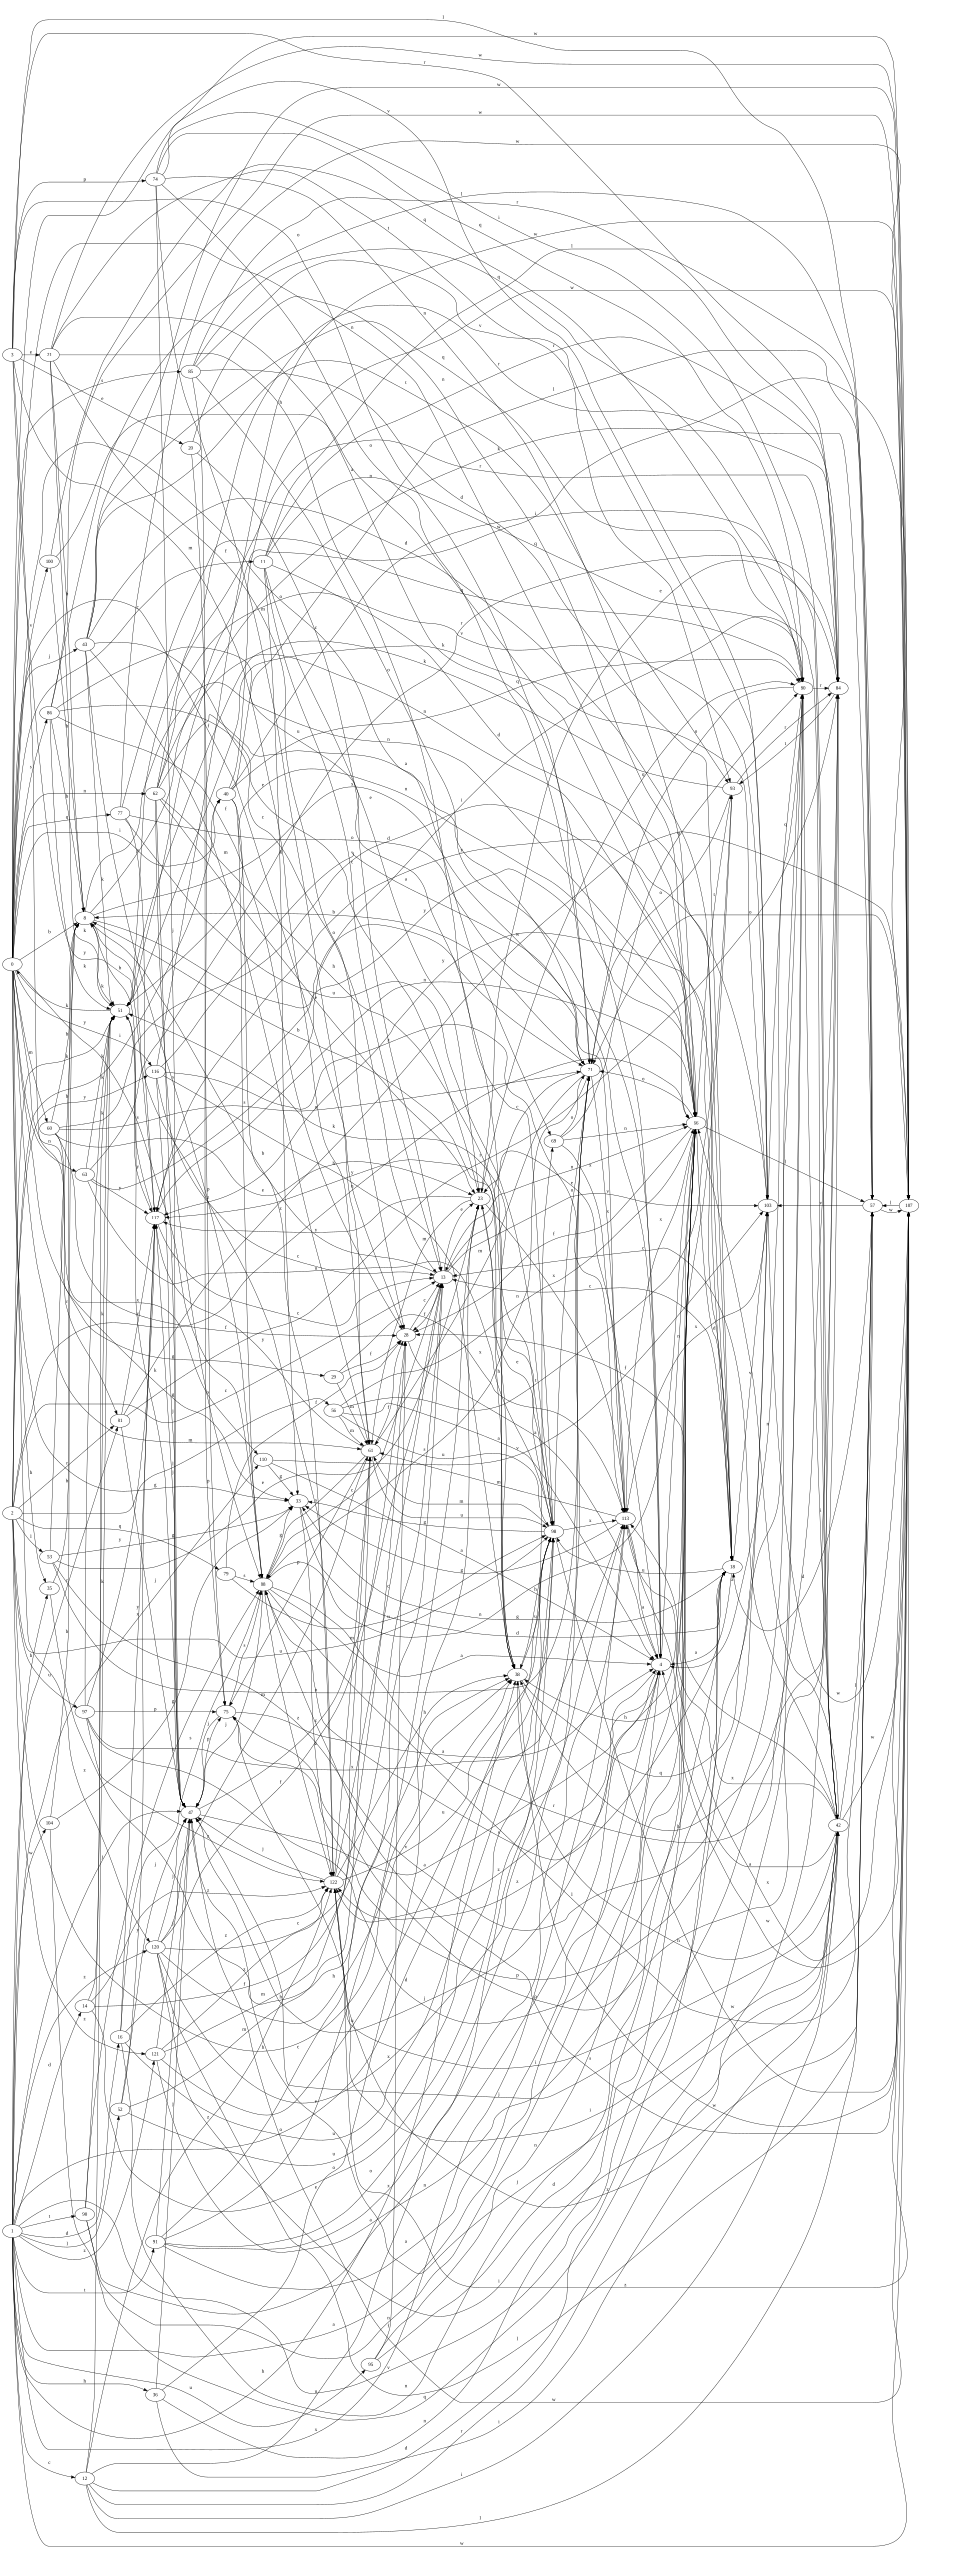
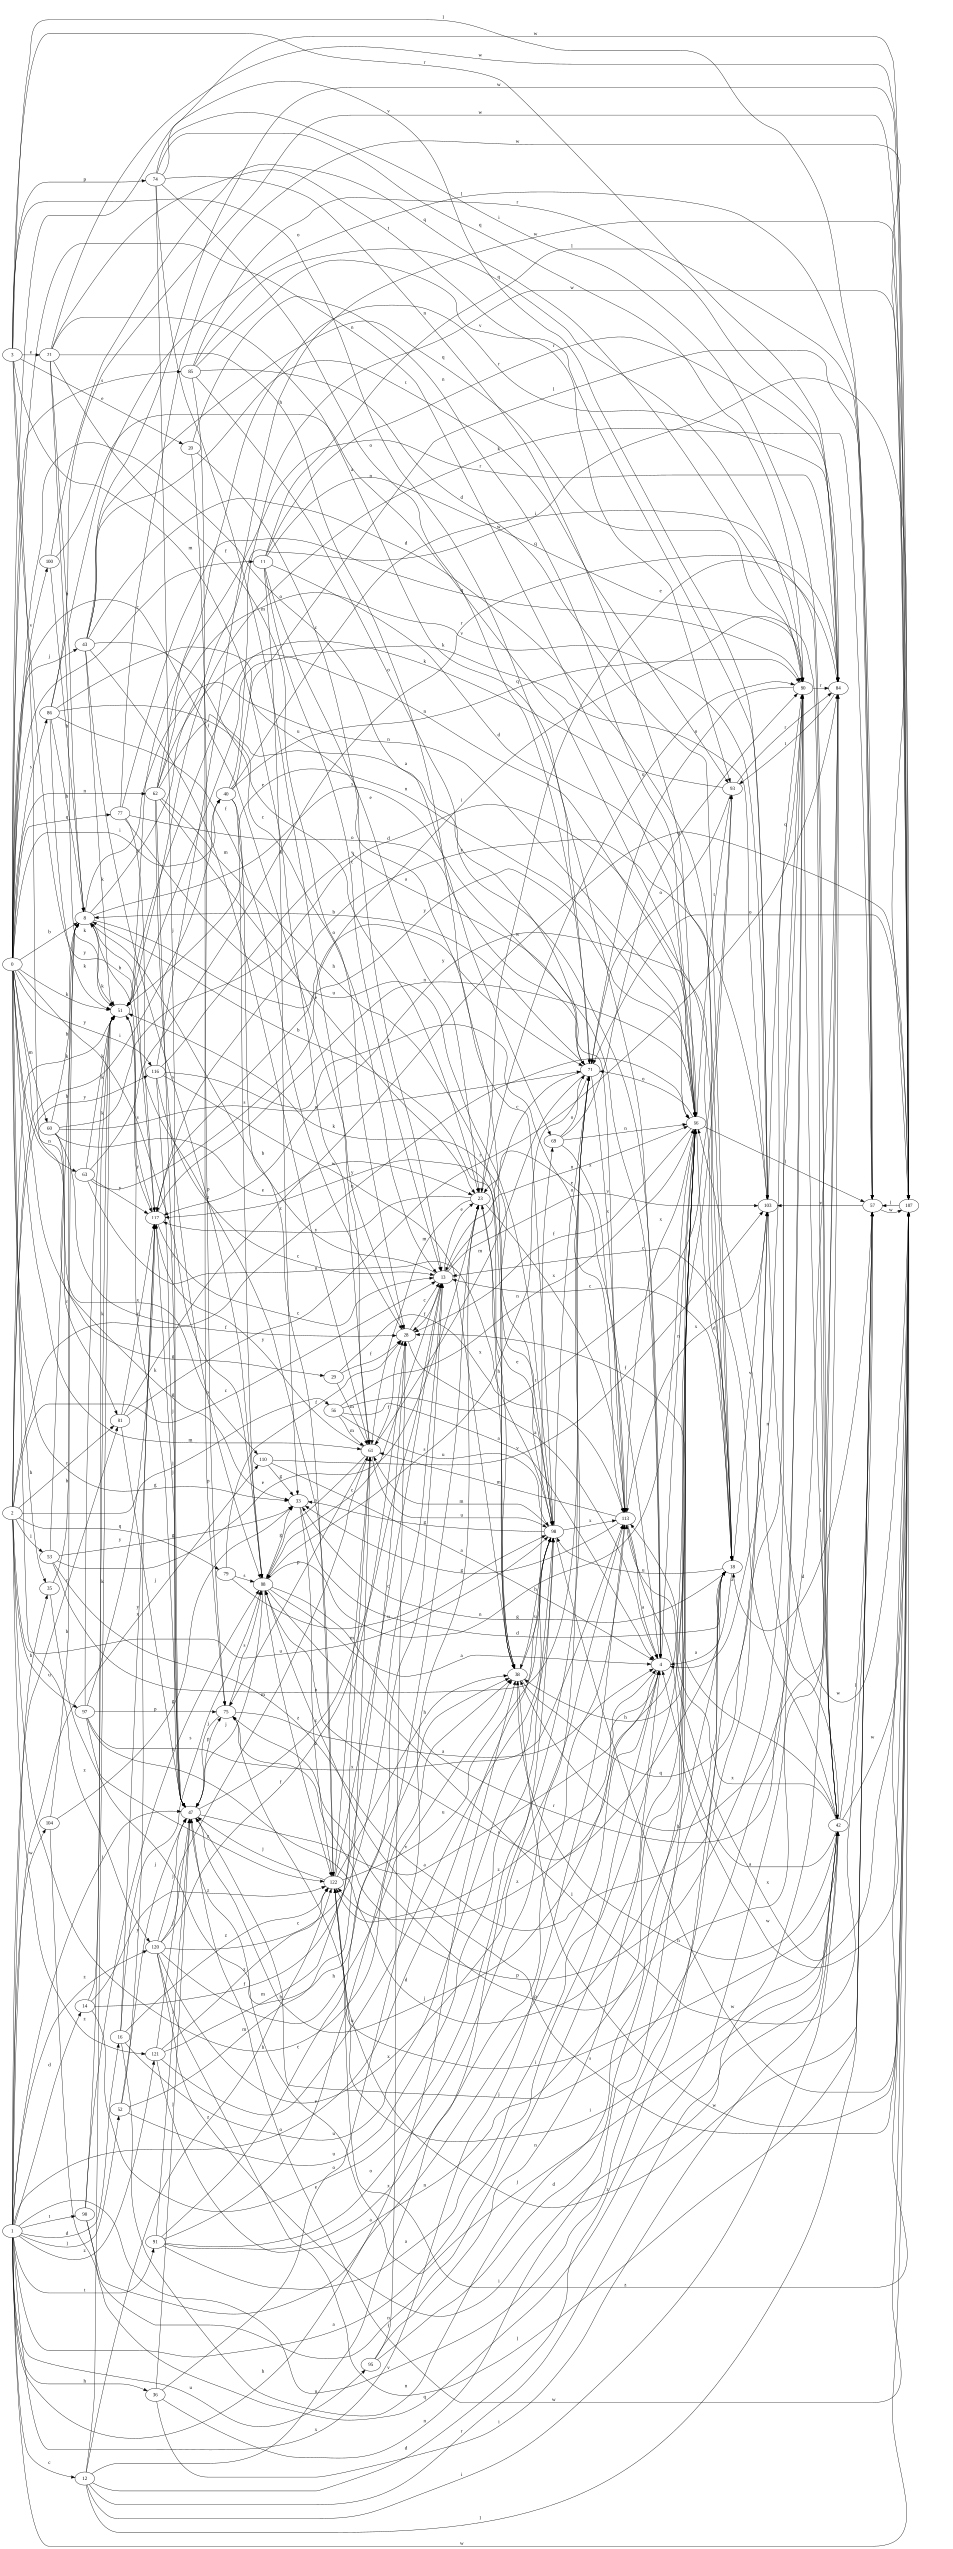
edge "51" -> "0": reversed
edge "116" -> "38": label "h" -> "w"
